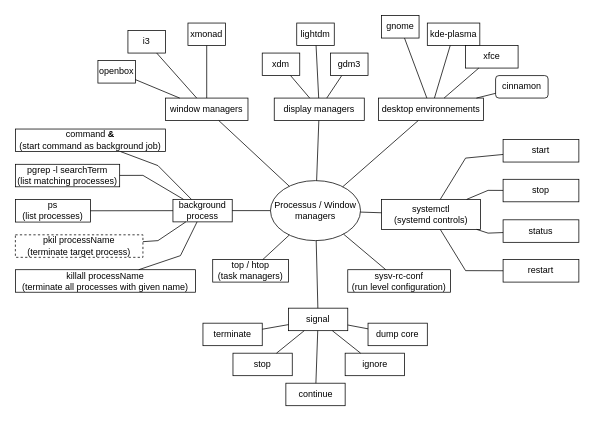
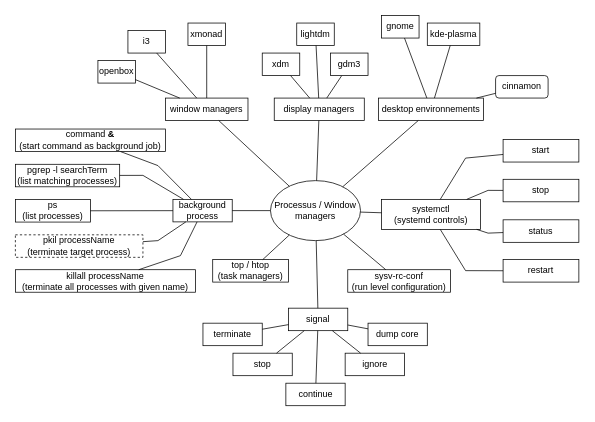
node "xfce": removed
edge "xfce" -- "desktop environnements": removed
